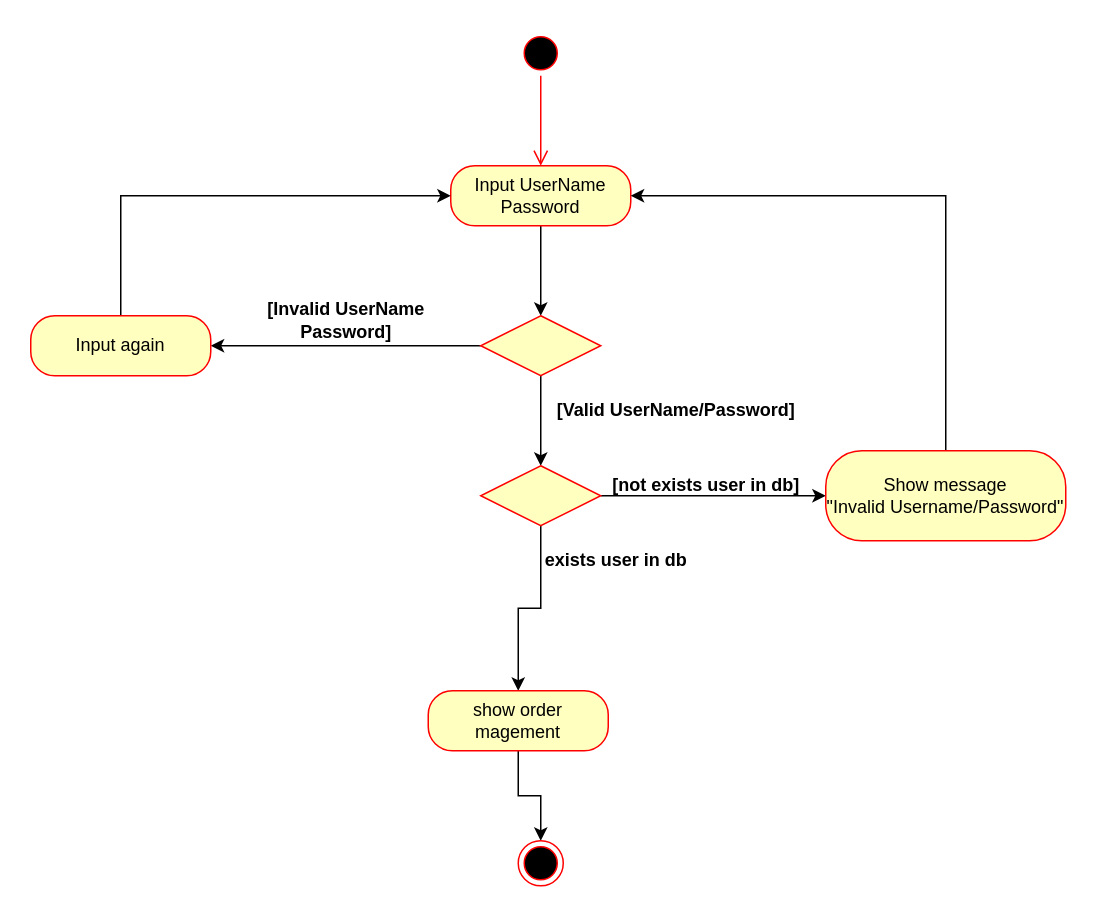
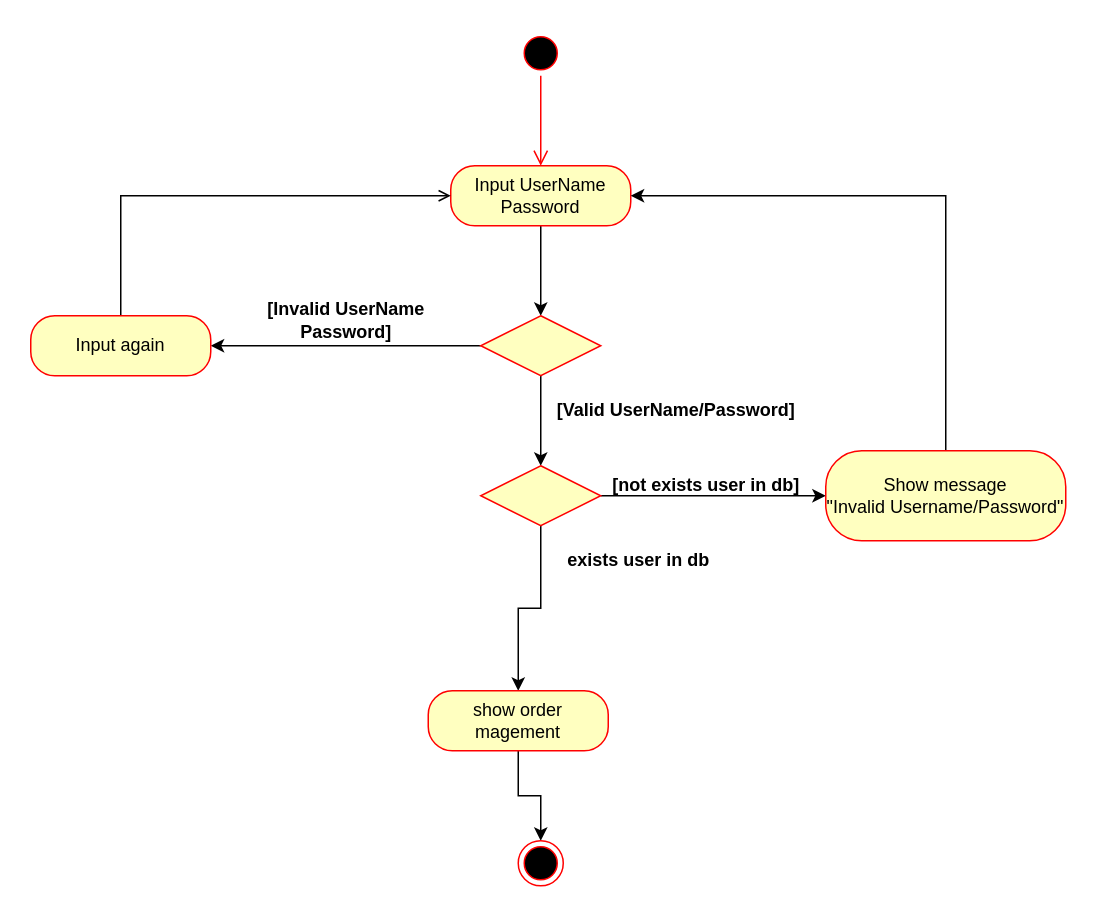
edge "Input again" -> "Input UserName Password": arrowhead classic -> open
node "exists user in db": moved (616, 560) -> (638, 560)
